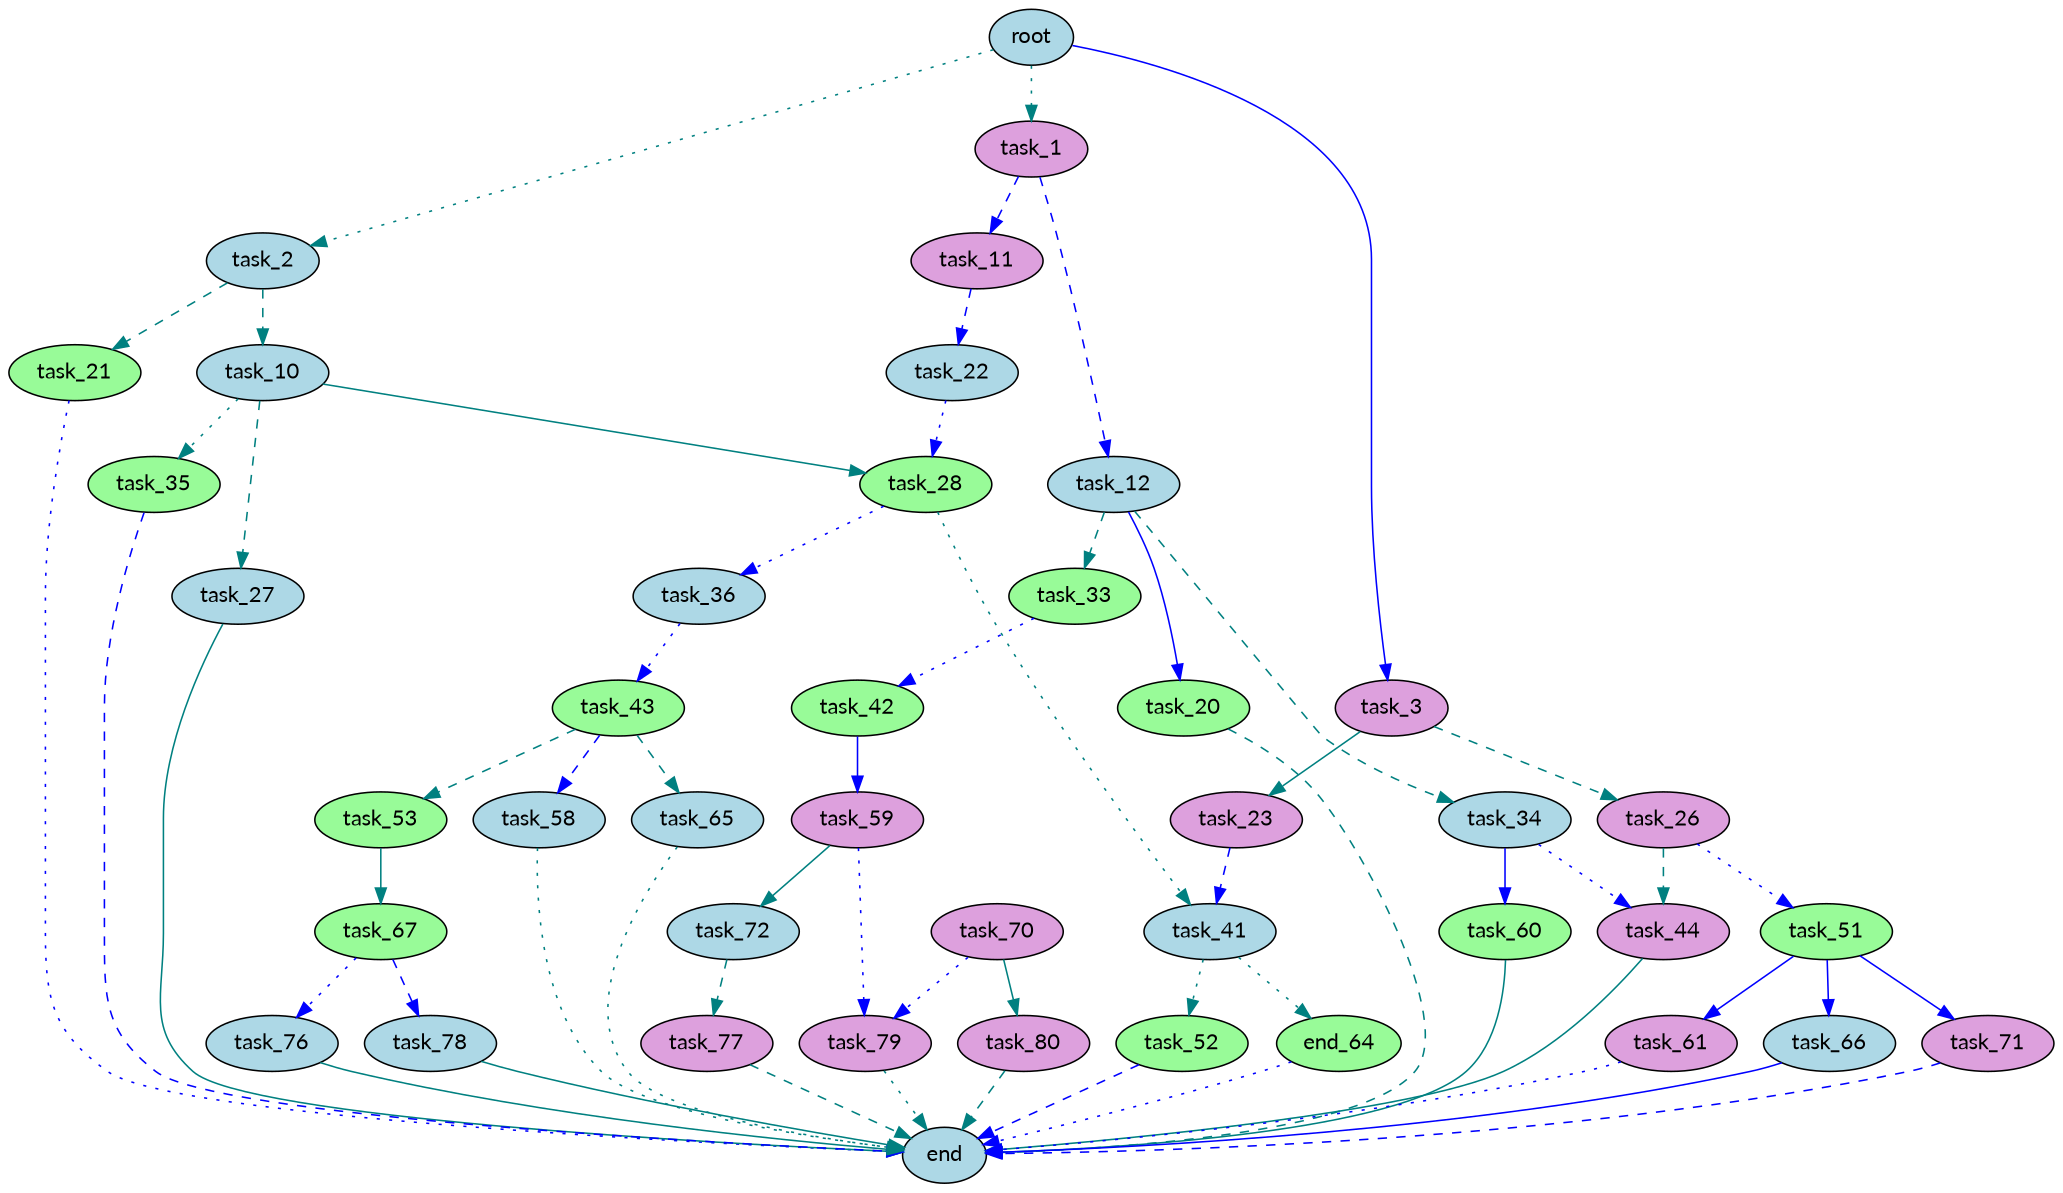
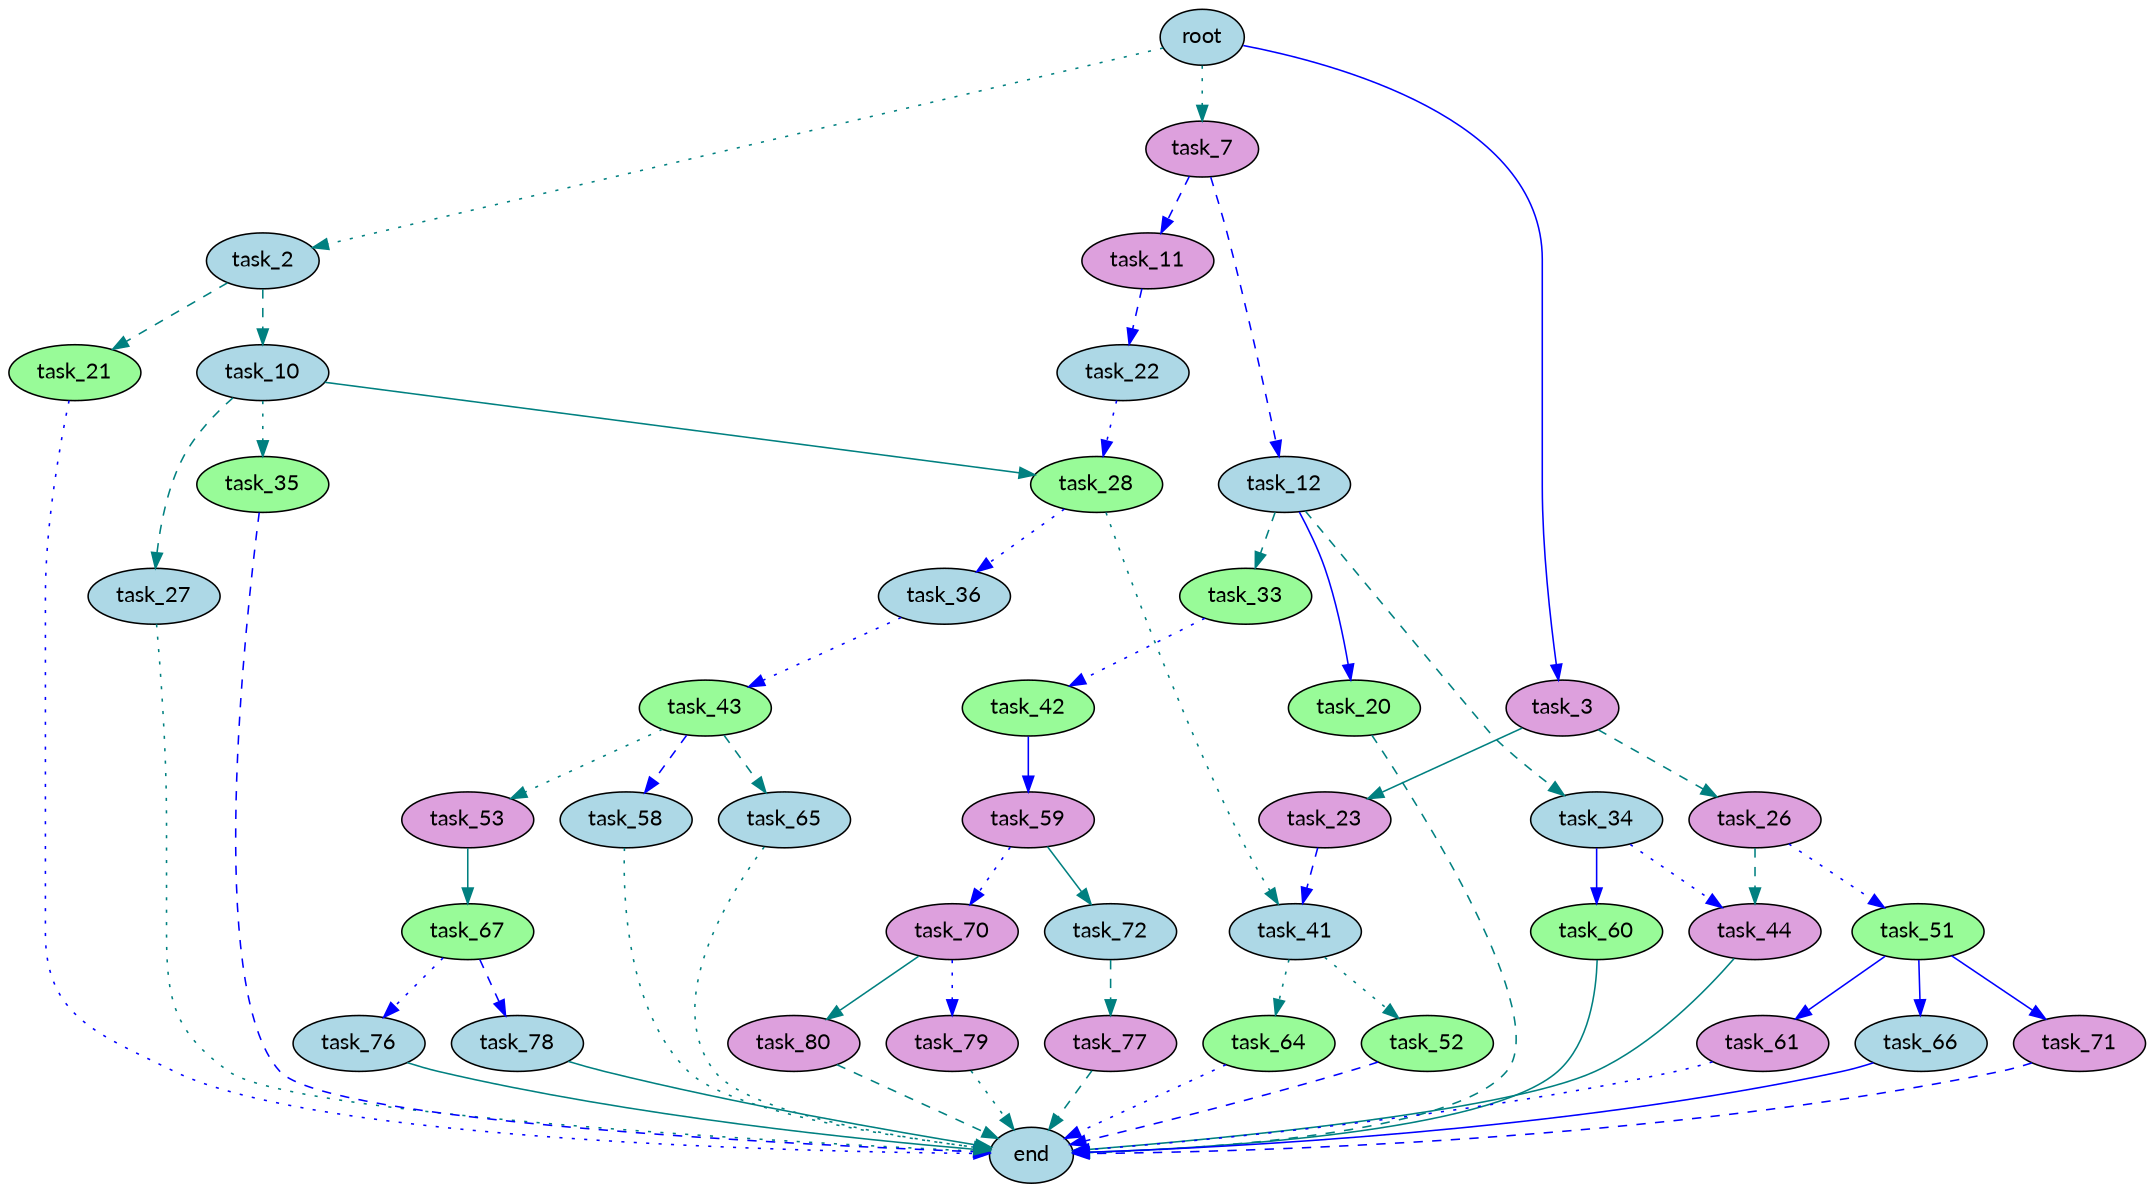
node "task_1": label "task_1" -> "task_7"
edge "task_43" -> "task_53": style dashed -> dotted
node "task_53": fillcolor palegreen -> plum
edge "task_59" -> "task_79": now "task_59" -> "task_70"
node "end_64": label "end_64" -> "task_64"
edge "task_27" -> "end": style solid -> dotted
